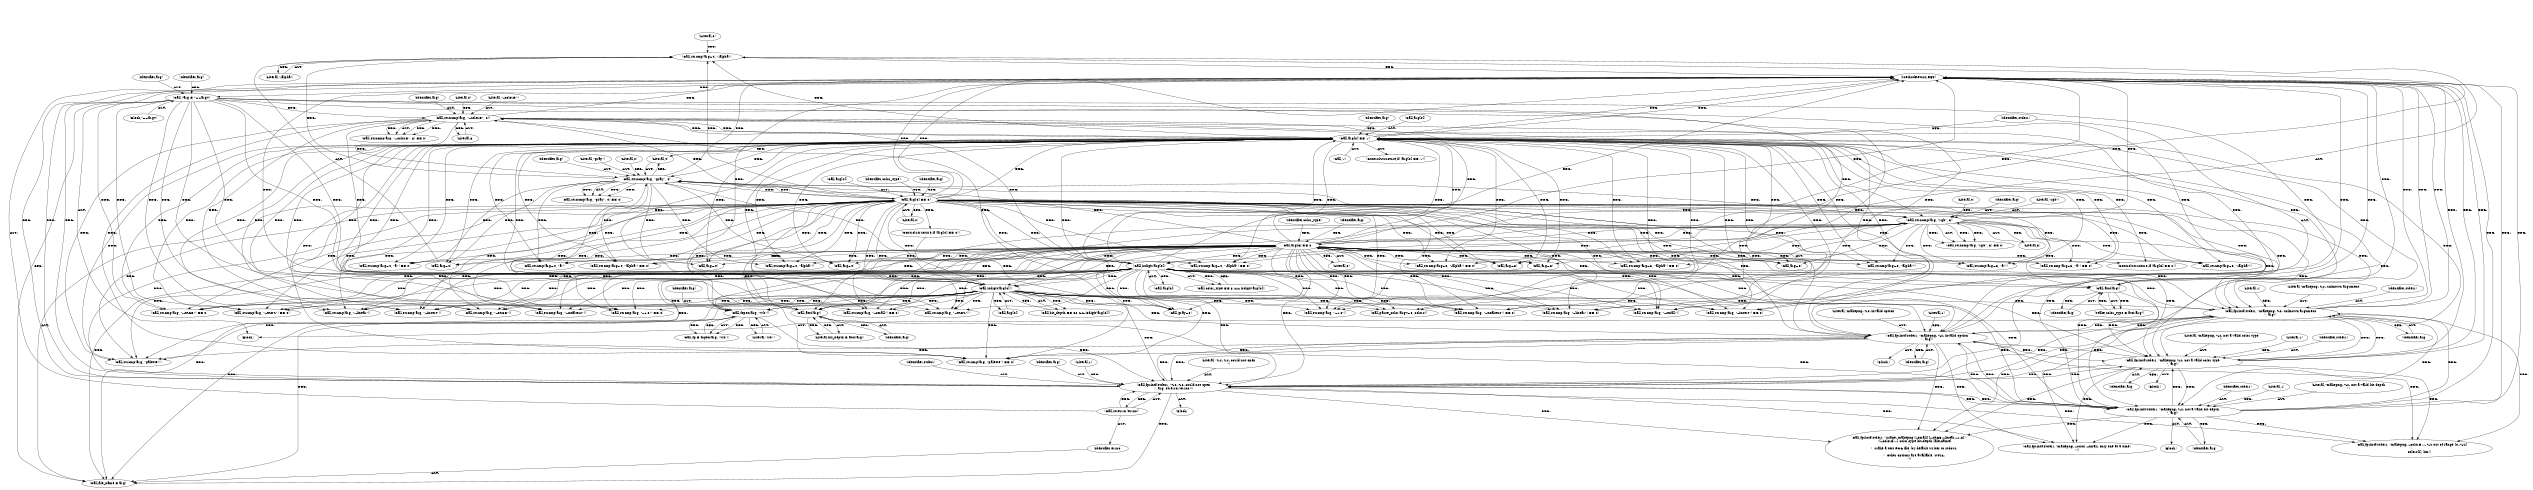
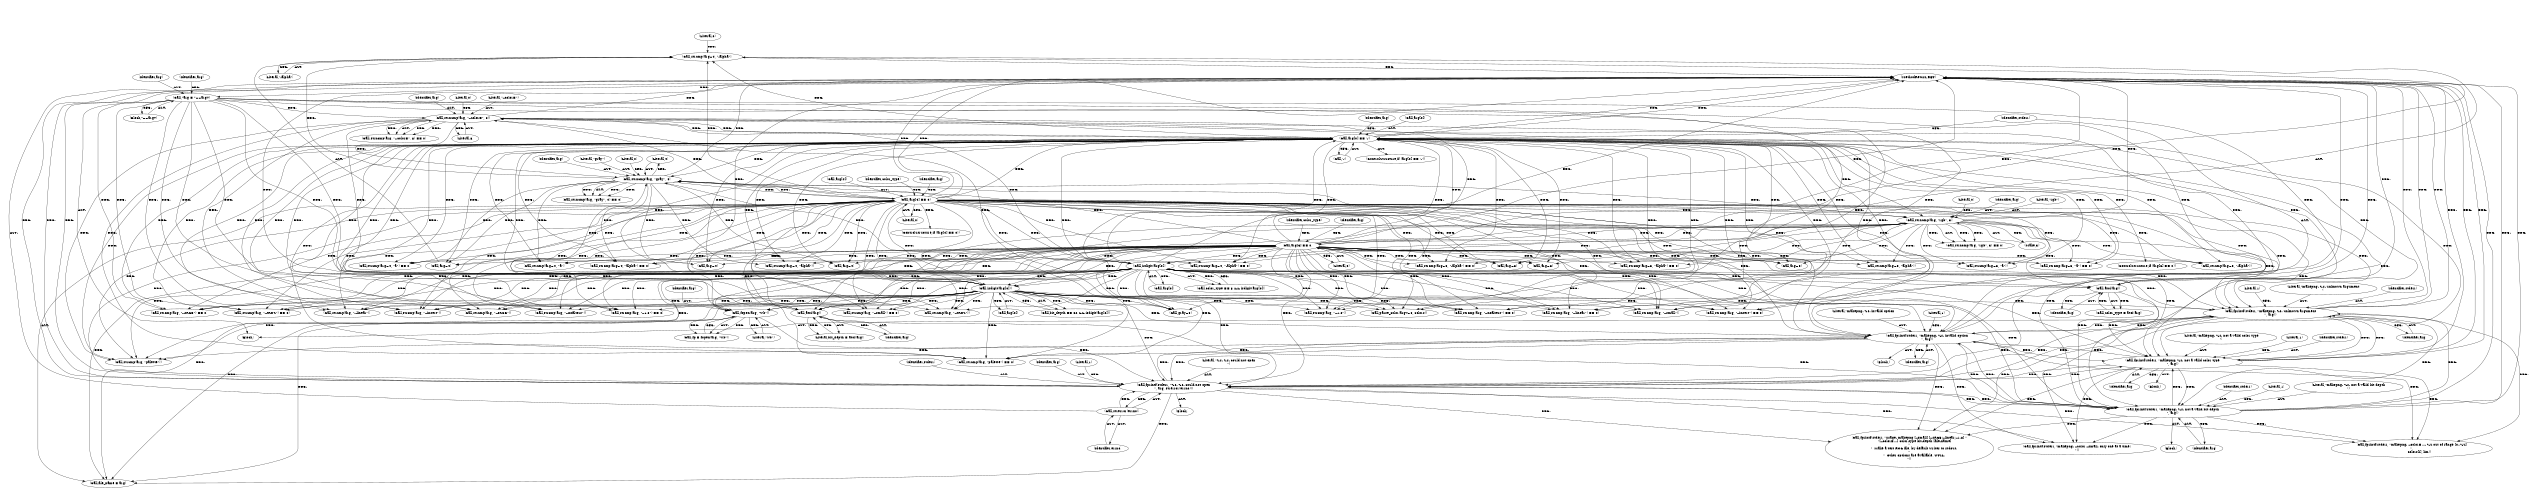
edge "(Call,arg[0] == '-')" -> "(Literal,4)": now "(Call,arg[0] == '-')" -> "(Call,'-')"
edge "(Call,arg[4] == 0)" -> "(Call,parse_color(argv+8, colors))": added, label "DDG:"
edge "(Call,arg[0] == '-')" -> "(Call,parse_color(argv+8, colors))": label "DDG: " -> "CFG: "
node "(Literal,3)": label "(Literal,3)" -> "(Make,3)"
edge "(Call,arg[3] == 0)" -> "(ControlStructure,if (arg[3] == 0))": removed, label "AST:"
edge "(Call,*arg = *++argv)" -> "(Call,file_name = arg)": now "(Call,*arg = *++argv)" -> "(Block,*++argv)"
edge "(ControlStructure,if (arg[4] == 0))" -> "(Call,gray+8)": now "(Call,arg[4] == 0)" -> "(Call,gray+8)"
node "(Make,color_type = atoi(arg))": label "(Make,color_type = atoi(arg))" -> "(Call,color_type = atoi(arg))"
edge "(Identifier,errno)" -> "(Call,file_name = arg)": now "(Identifier,errno)" -> "(Call,strerror(errno))"
